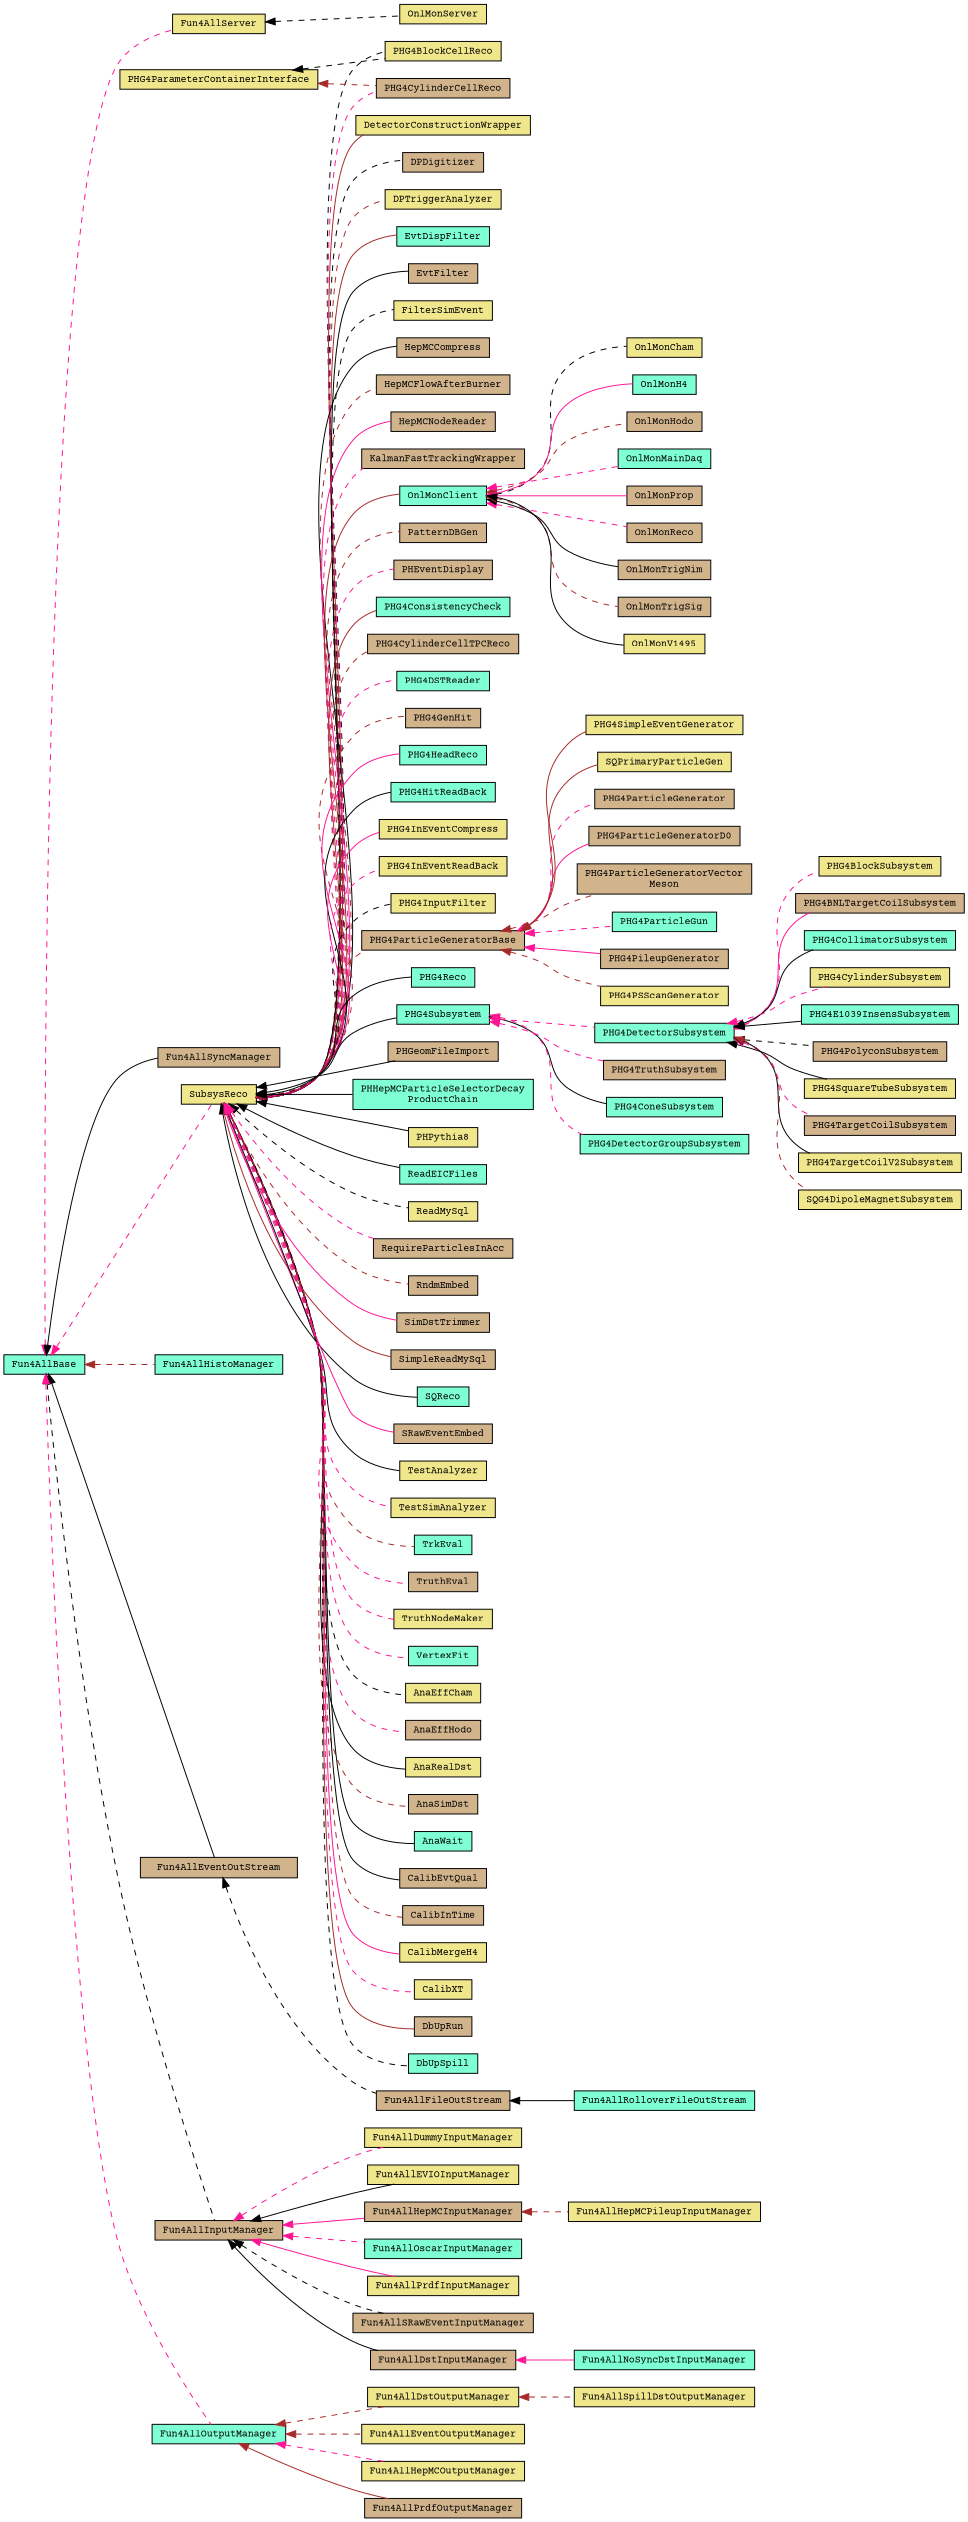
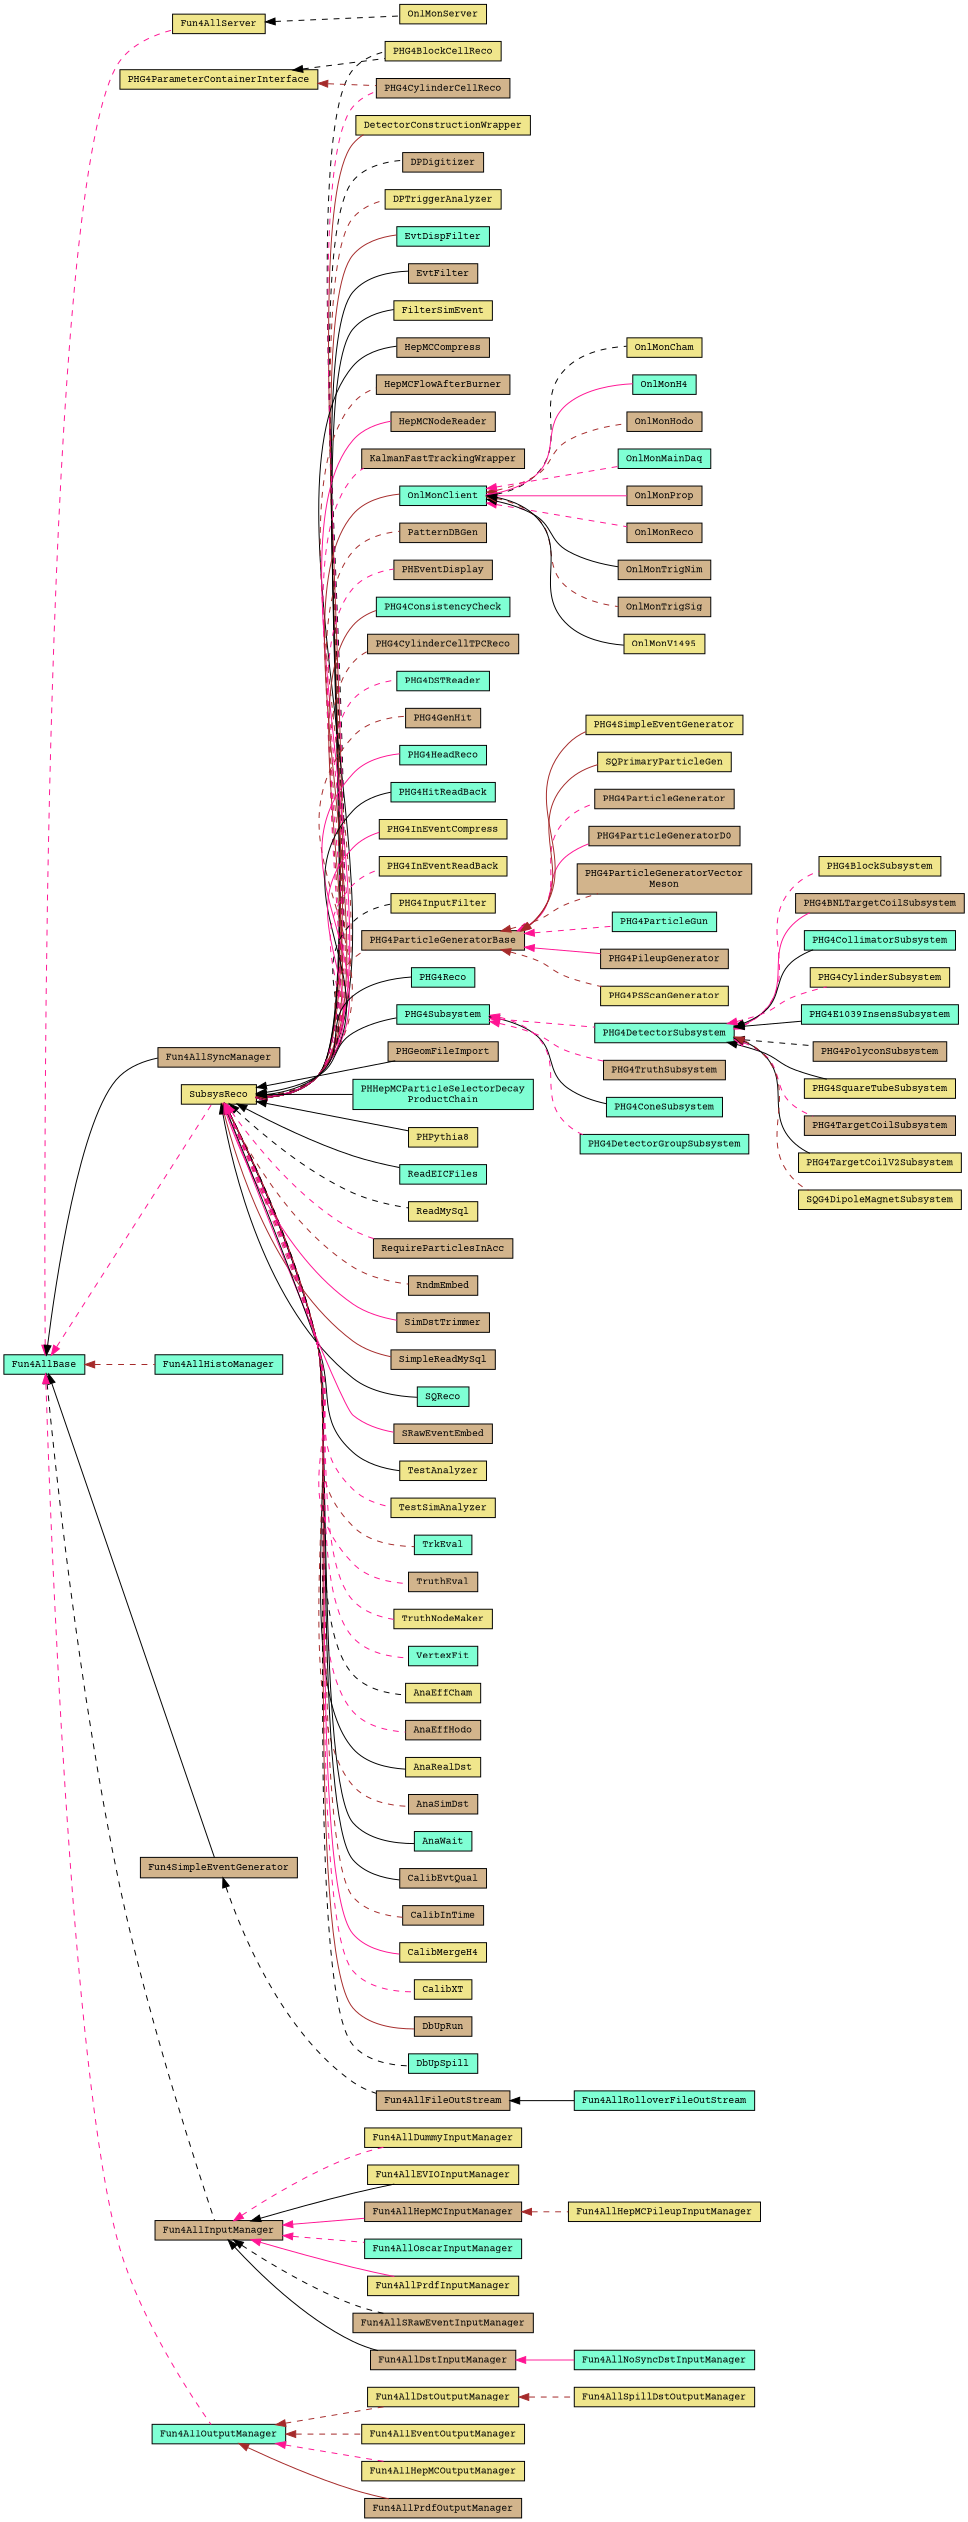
edge "FilterSimEvent" -> "SubsysReco": style dashed -> solid
node "Fun4AllEventOutStream": label "Fun4AllEventOutStream" -> "Fun4SimpleEventGenerator"
